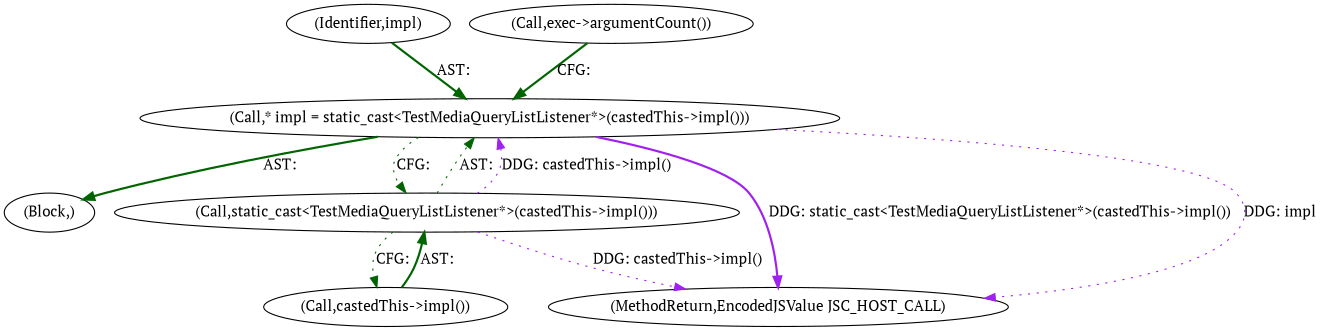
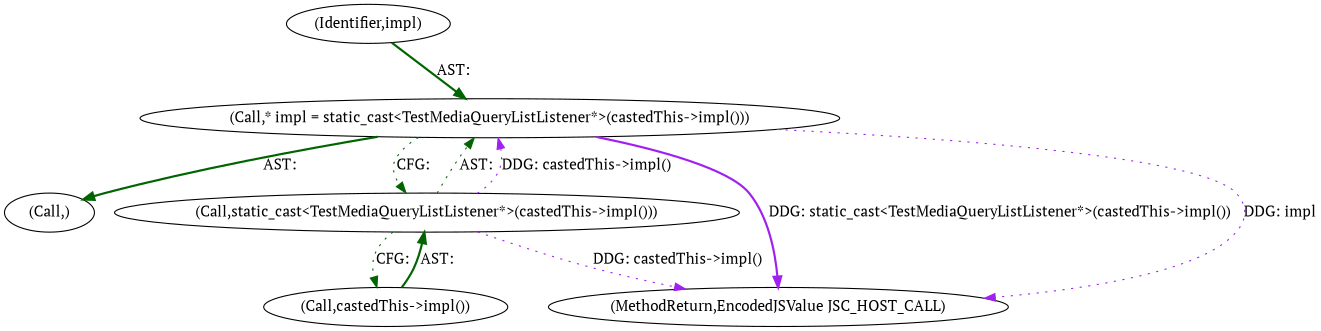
node "(Call,exec->argumentCount())": removed
node "(Block,)": label "(Block,)" -> "(Call,)"
